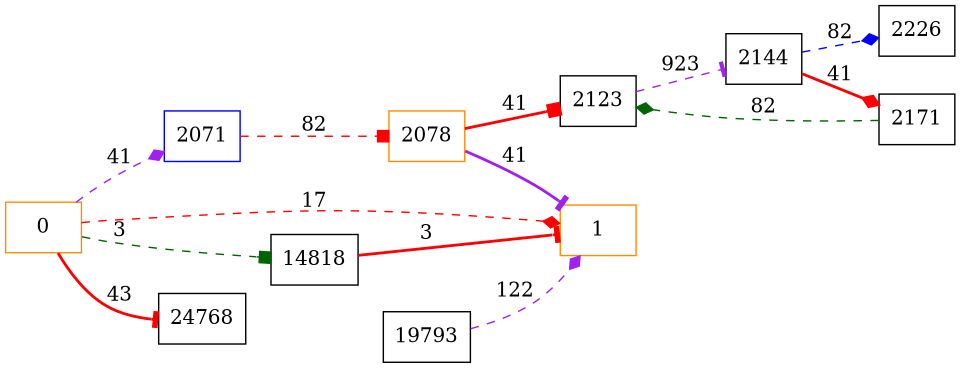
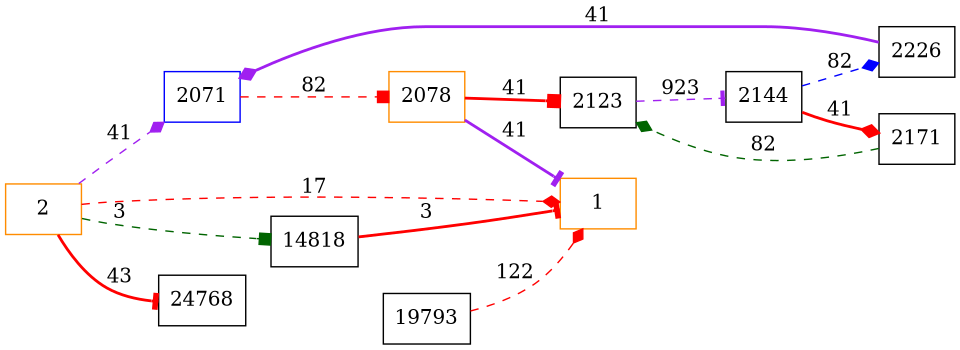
edge "2226" -> "2071": added, label "41"
node "0": label "0" -> "2"
edge "19793" -> "1": color purple -> red
